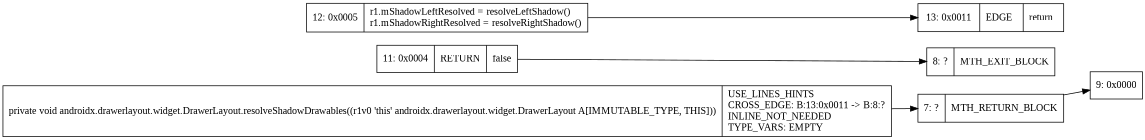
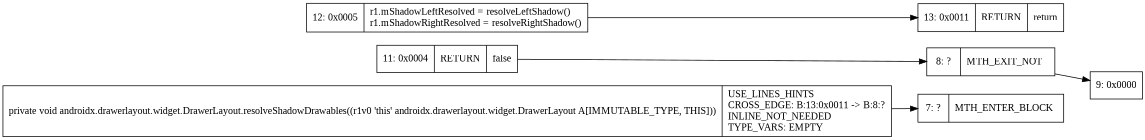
node "13: 0x0011": text "EDGE" -> "RETURN"
node "8: ?": text "MTH_EXIT_BLOCK" -> "MTH_EXIT_NOT"
edge "7: ?" -> "9: 0x0000": now "8: ?" -> "9: 0x0000"
node "7: ?": text "MTH_RETURN_BLOCK" -> "MTH_ENTER_BLOCK"
